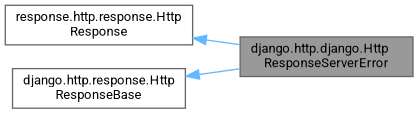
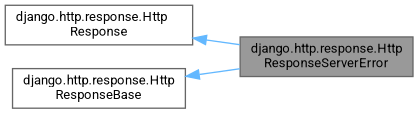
node "response.http.response.Http Response": label "response.http.response.Http Response" -> "django.http.response.Http Response"
node "django.http.django.Http ResponseServerError": label "django.http.django.Http ResponseServerError" -> "django.http.response.Http ResponseServerError"
